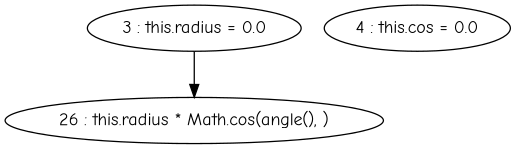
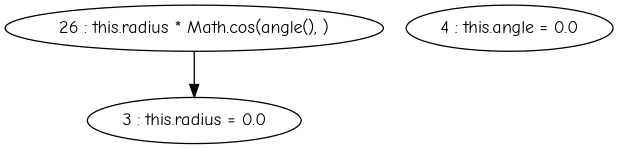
node "4 : this.cos = 0.0": label "4 : this.cos = 0.0" -> "4 : this.angle = 0.0"
edge "3 : this.radius = 0.0" -> "26 : this.radius * Math.cos(angle(), )": reversed
